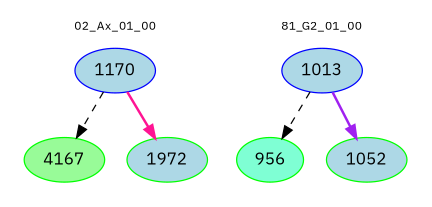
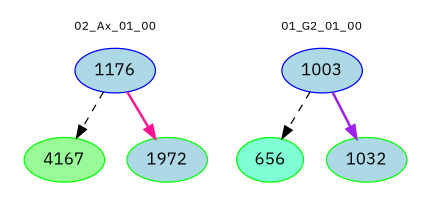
cluster "81_G2_01_00": label "81_G2_01_00" -> "01_G2_01_00"
node "1170": label "1170" -> "1176"
node "1013": label "1013" -> "1003"
node "956": label "956" -> "656"
node "1052": label "1052" -> "1032"
